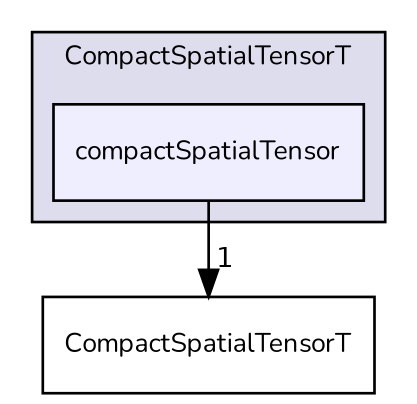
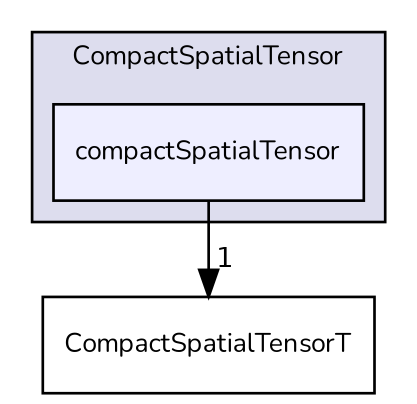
cluster "CompactSpatialTensorT": label "CompactSpatialTensorT" -> "CompactSpatialTensor"
